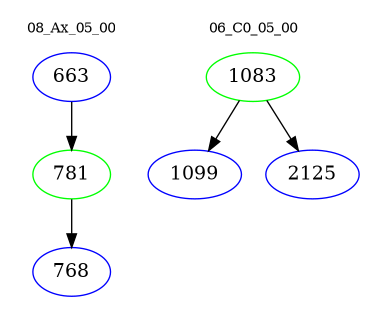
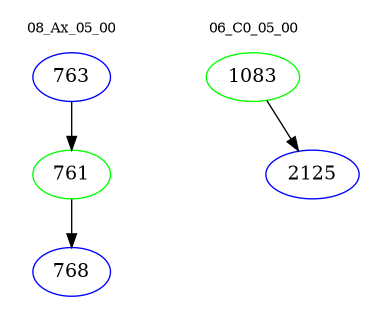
node "663": label "663" -> "763"
node "781": label "781" -> "761"
node "1099": removed
